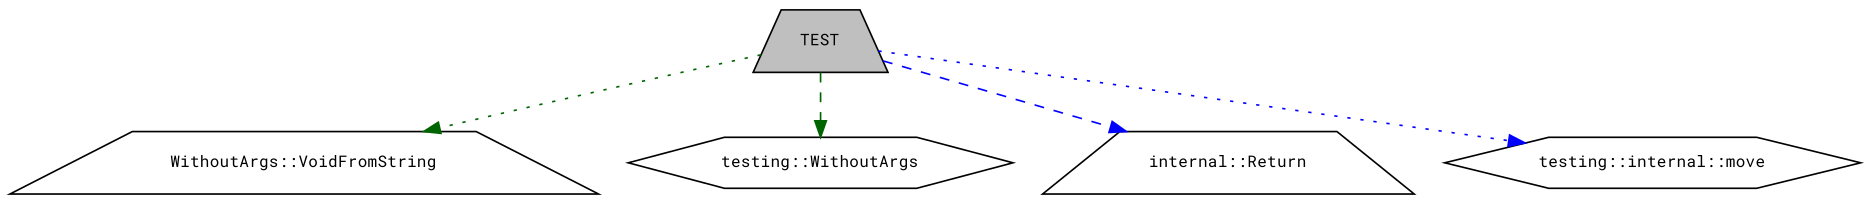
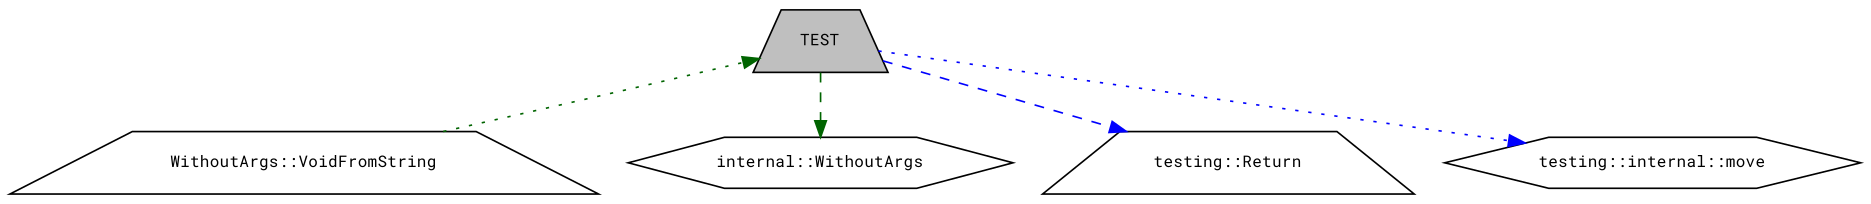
edge "TEST" -> "WithoutArgs::VoidFromString": reversed
node "testing::WithoutArgs": label "testing::WithoutArgs" -> "internal::WithoutArgs"
node "internal::Return": label "internal::Return" -> "testing::Return"
